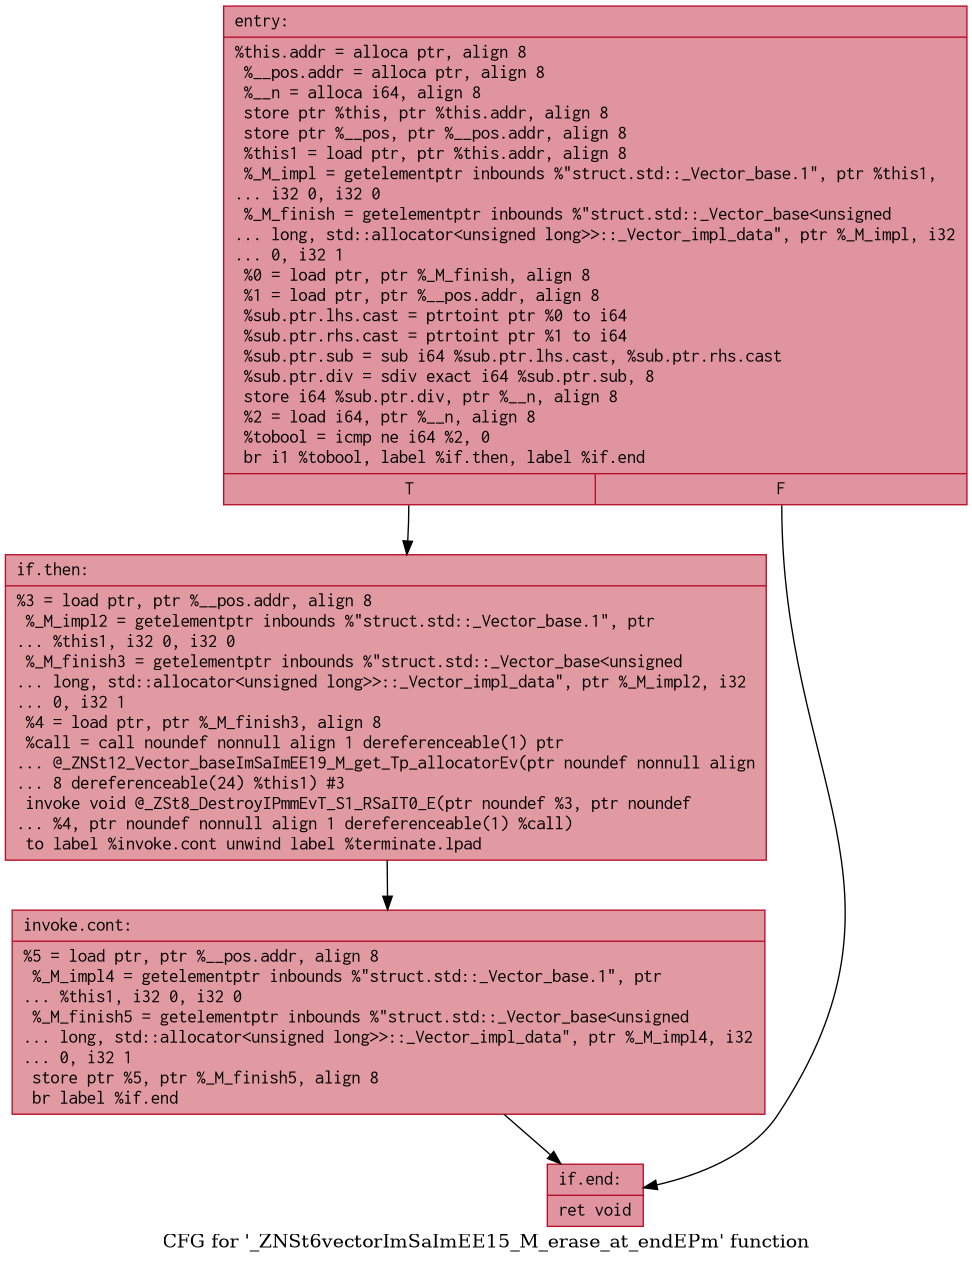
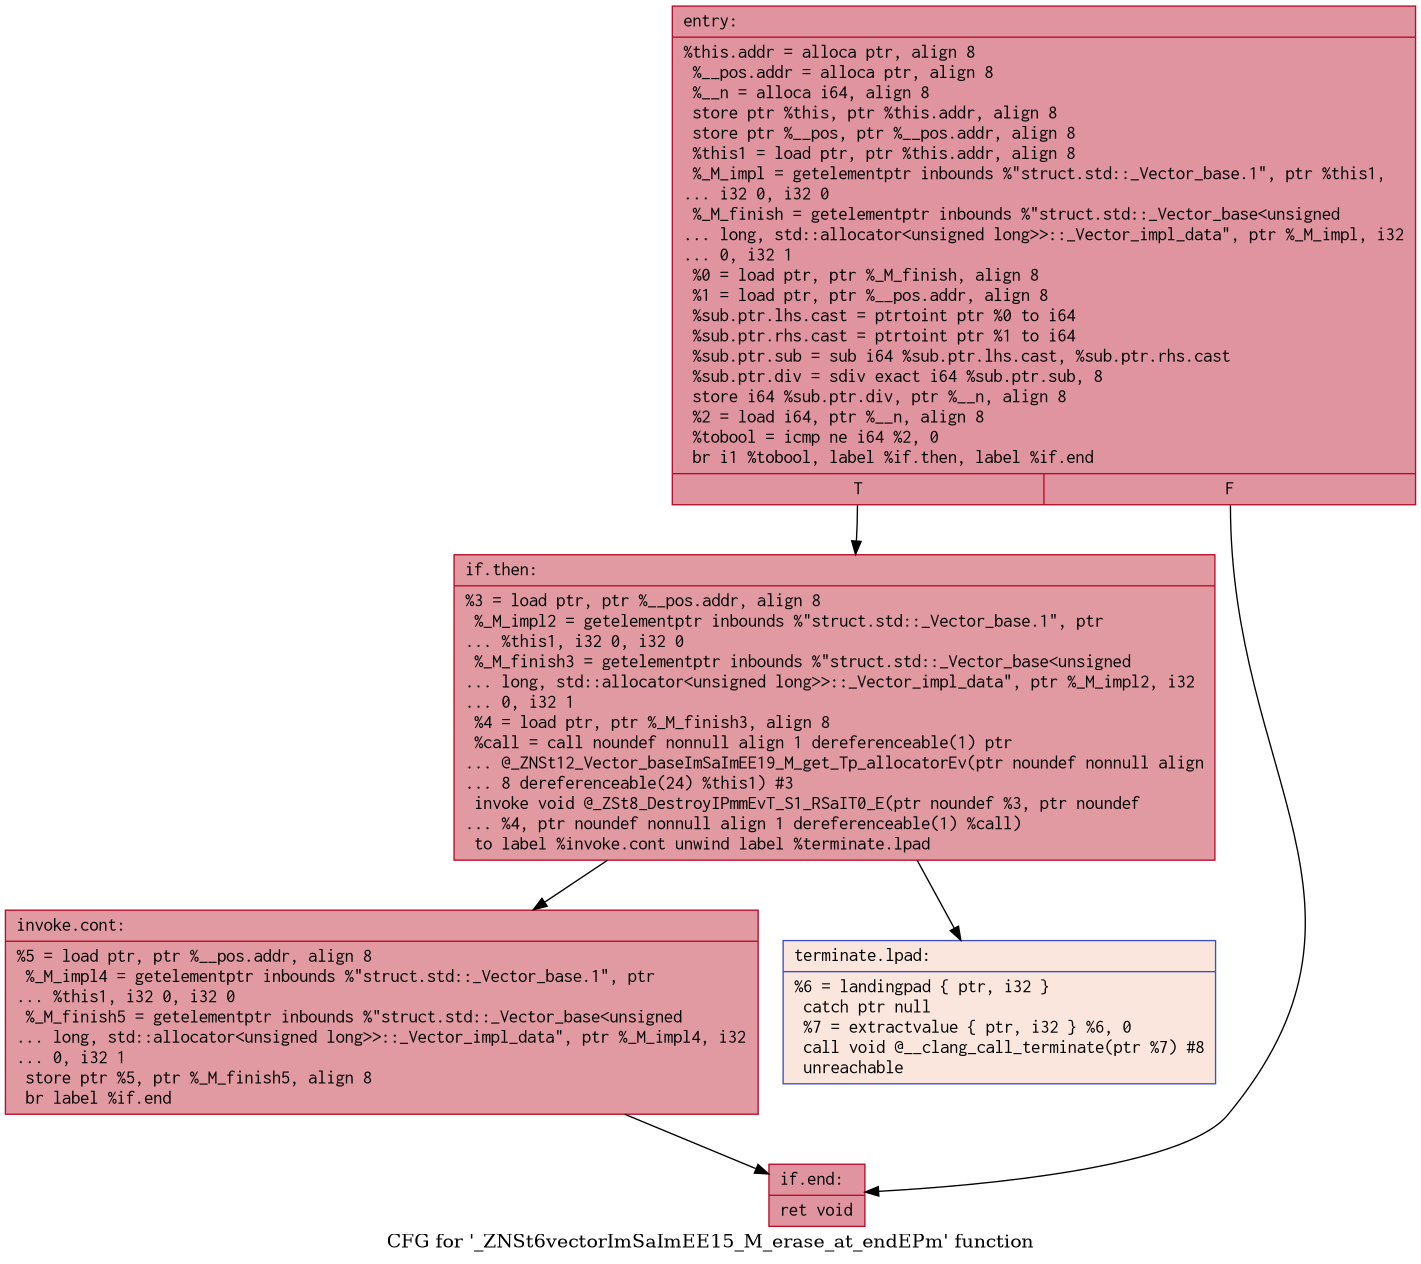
node "terminate.lpad:": added
